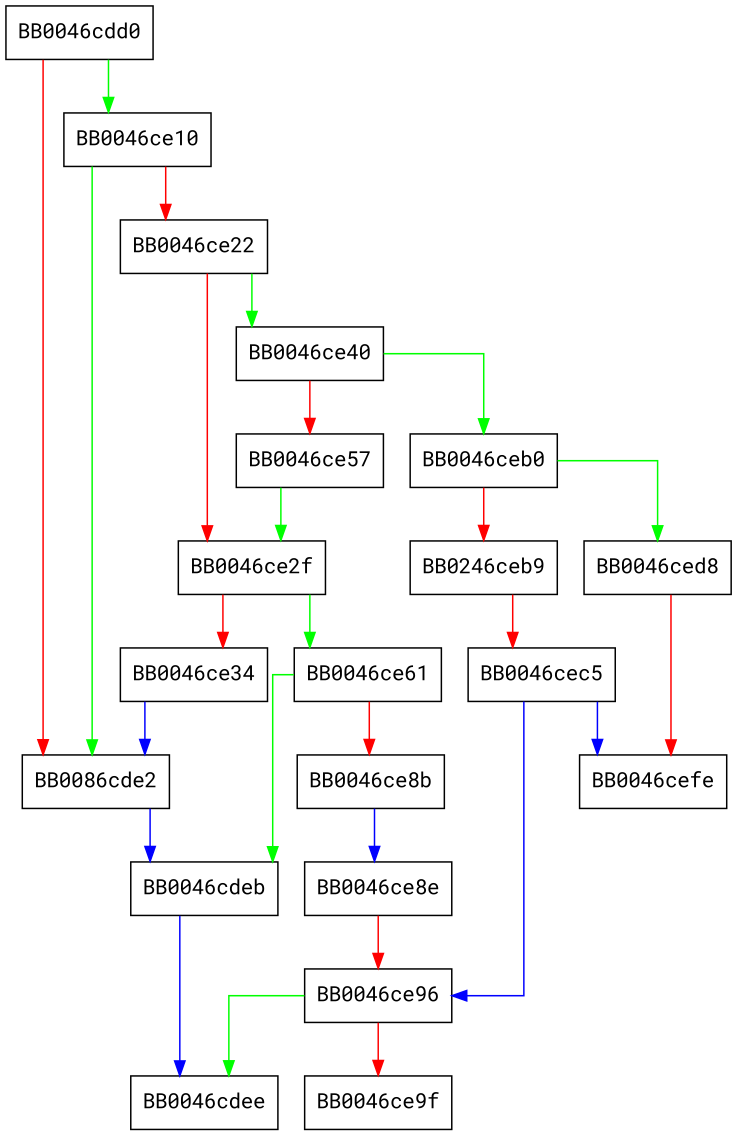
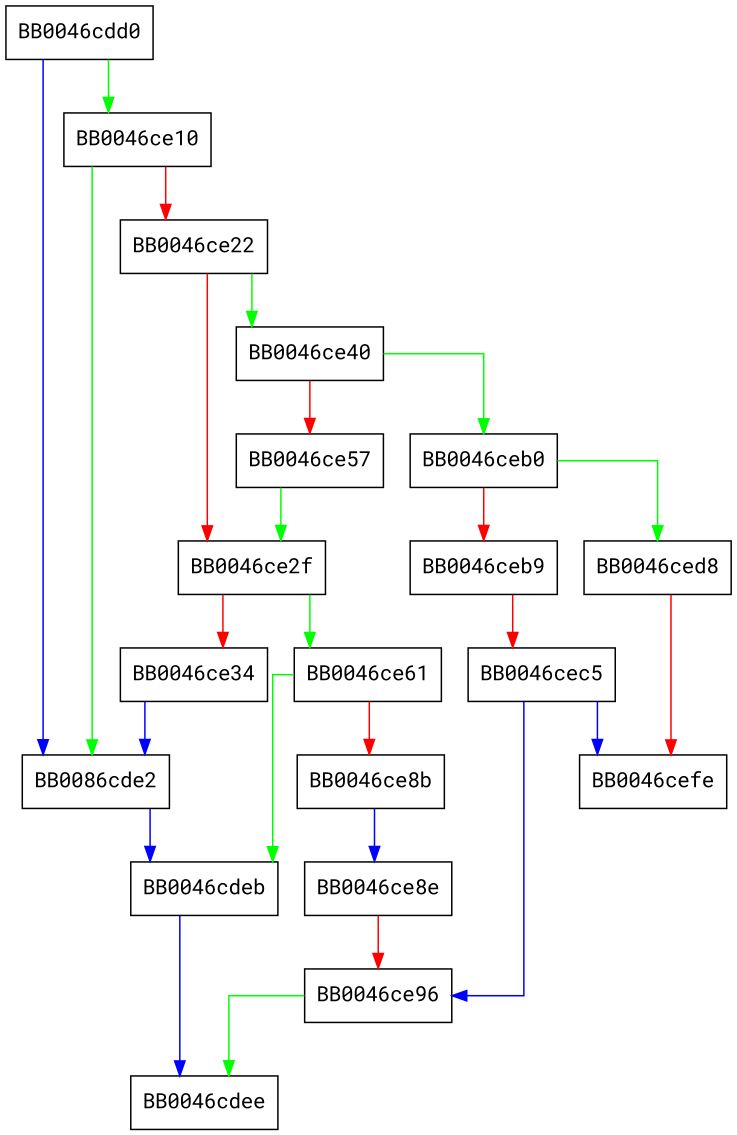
edge "BB0046cdd0" -> "BB0086cde2": color red -> blue
node "BB0246ceb9": label "BB0246ceb9" -> "BB0046ceb9"
node "BB0046ce9f": removed
